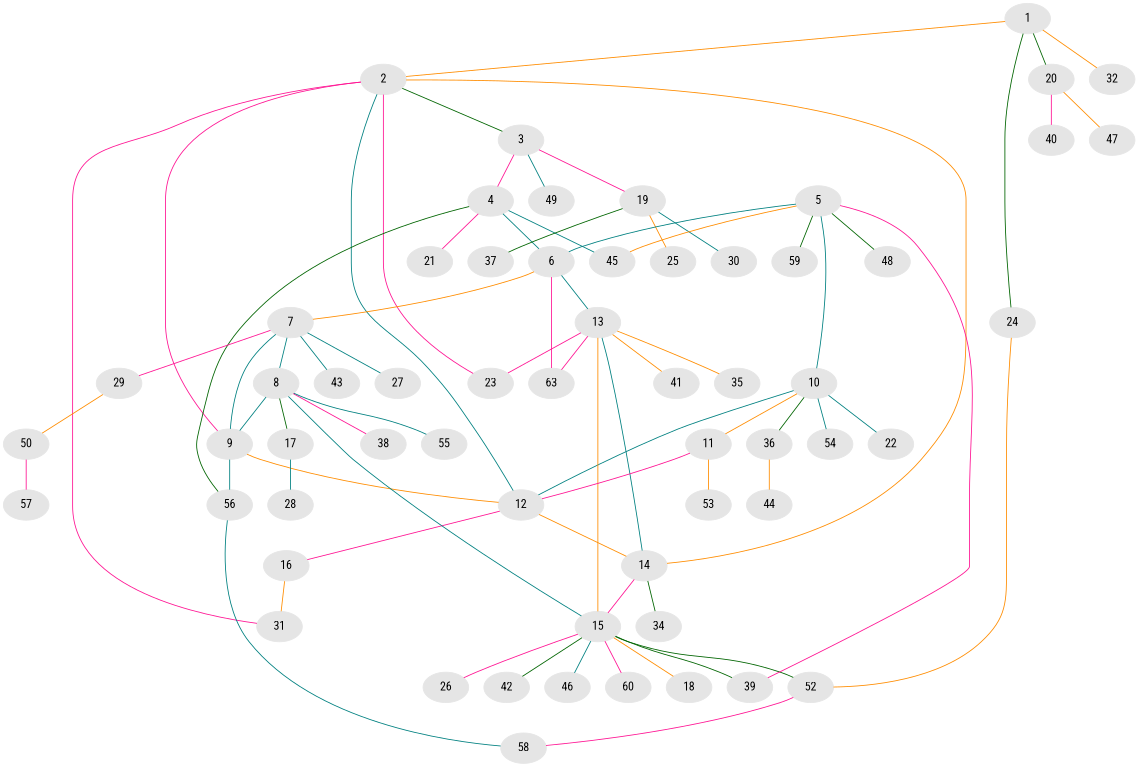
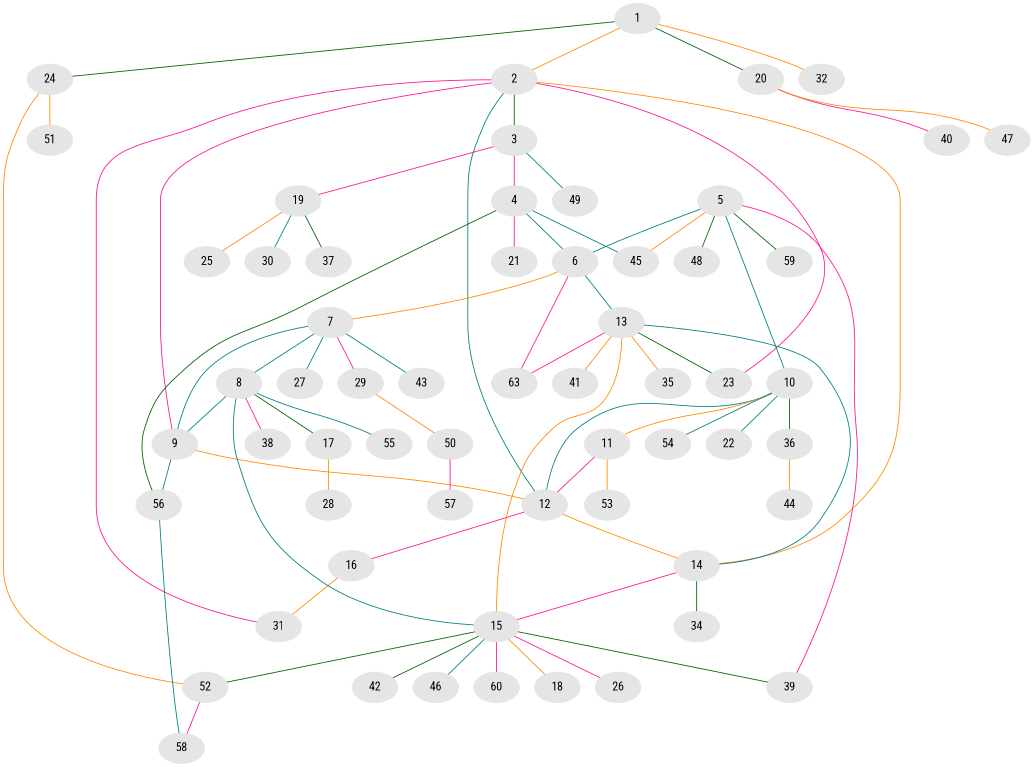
node "51": added
edge "13" -- "23": color deeppink -> darkgreen
edge "17" -- "28": color teal -> darkorange
